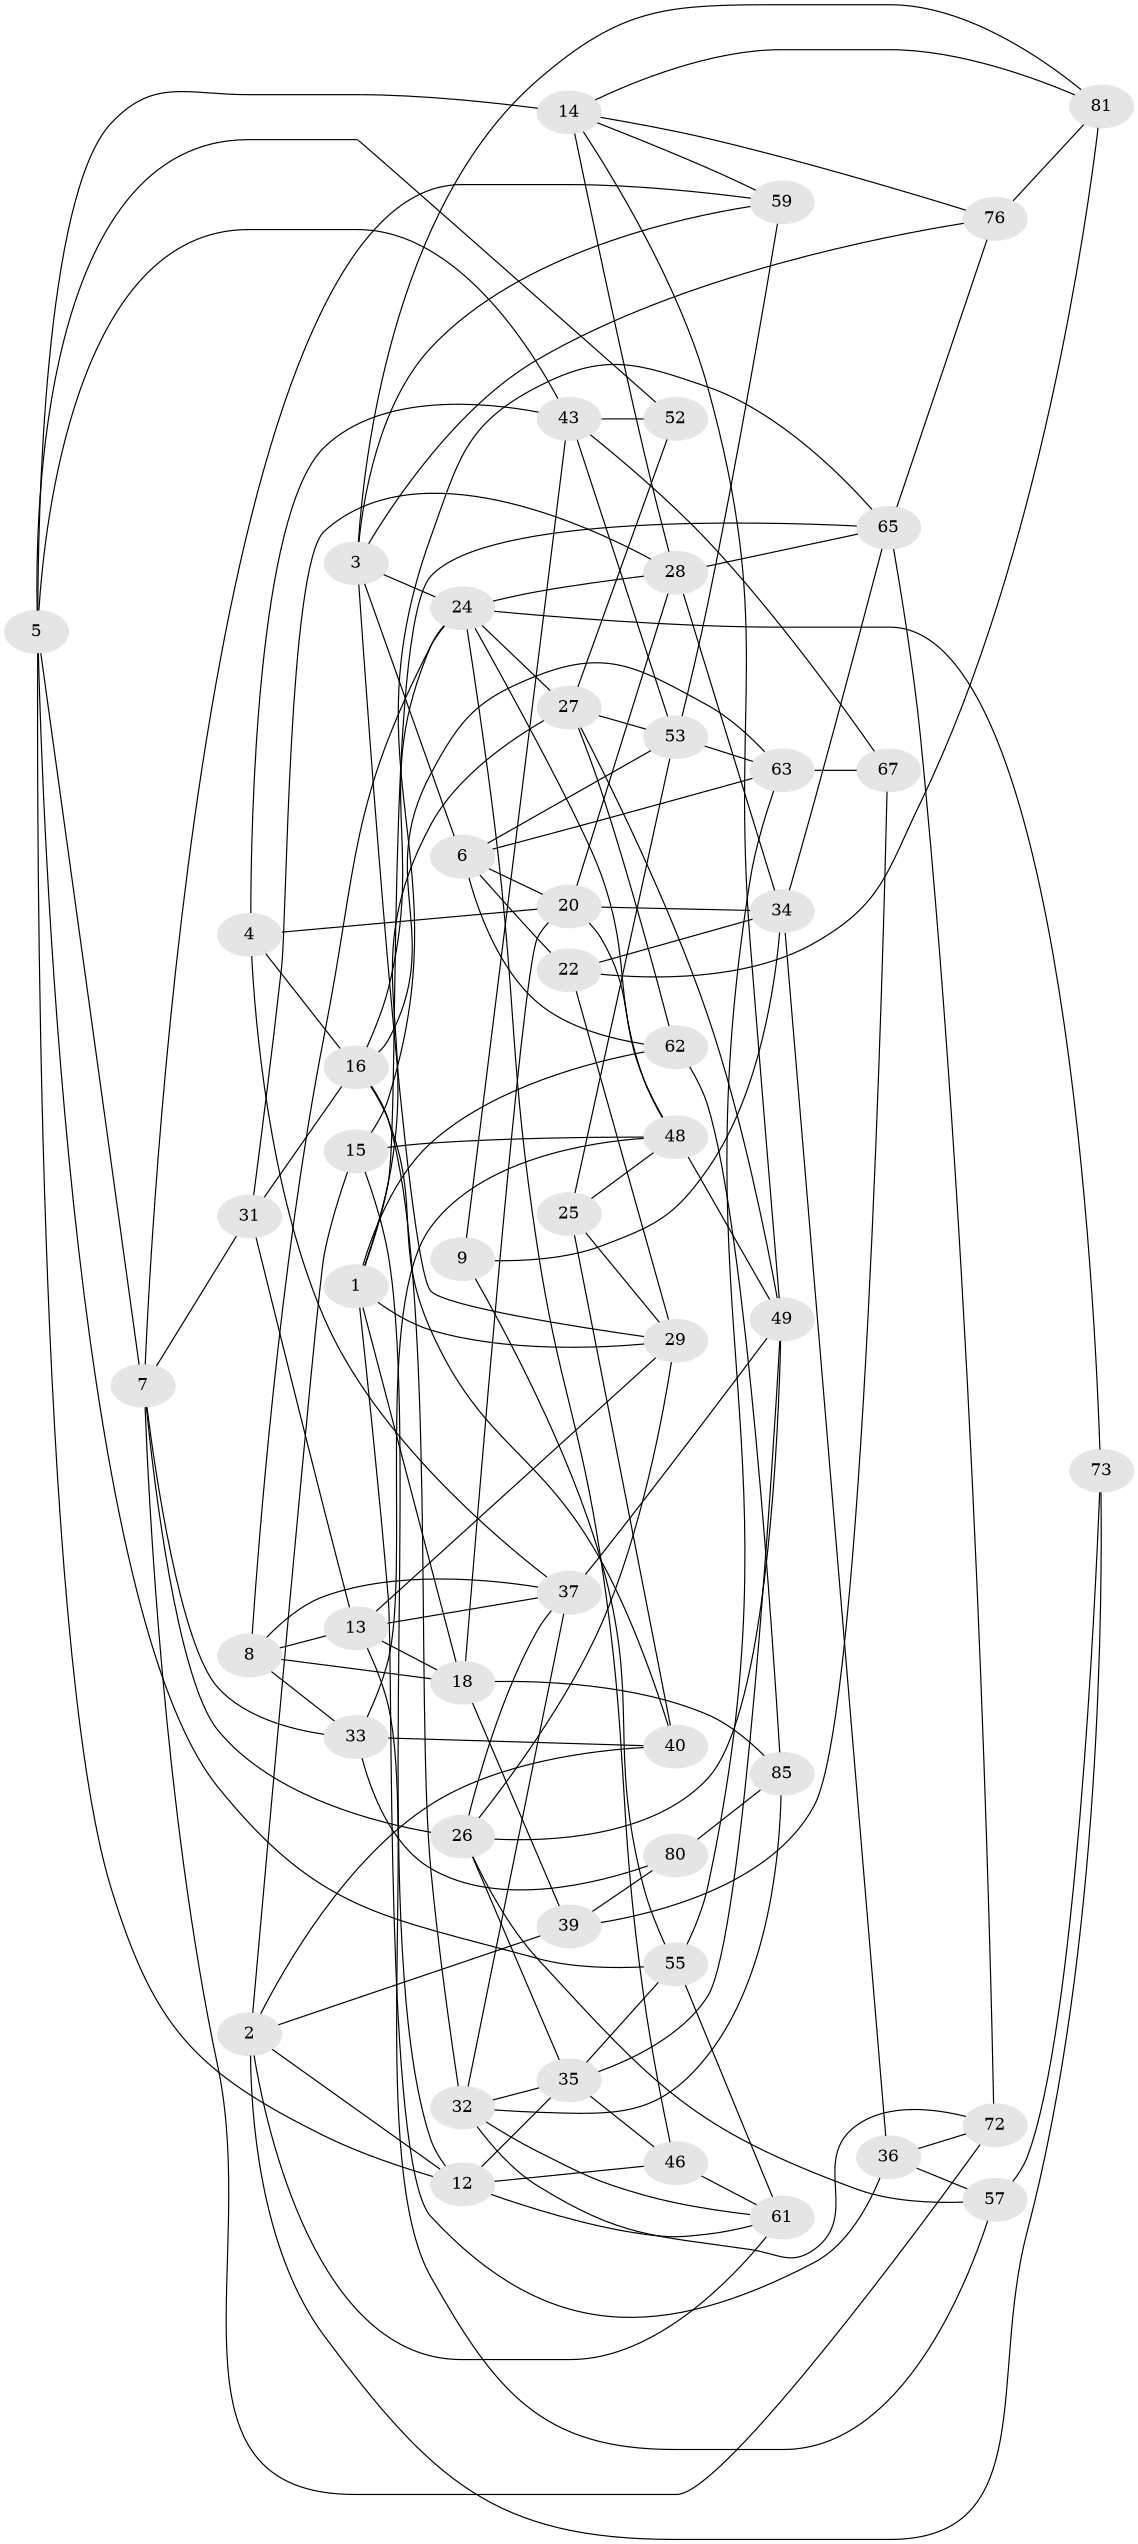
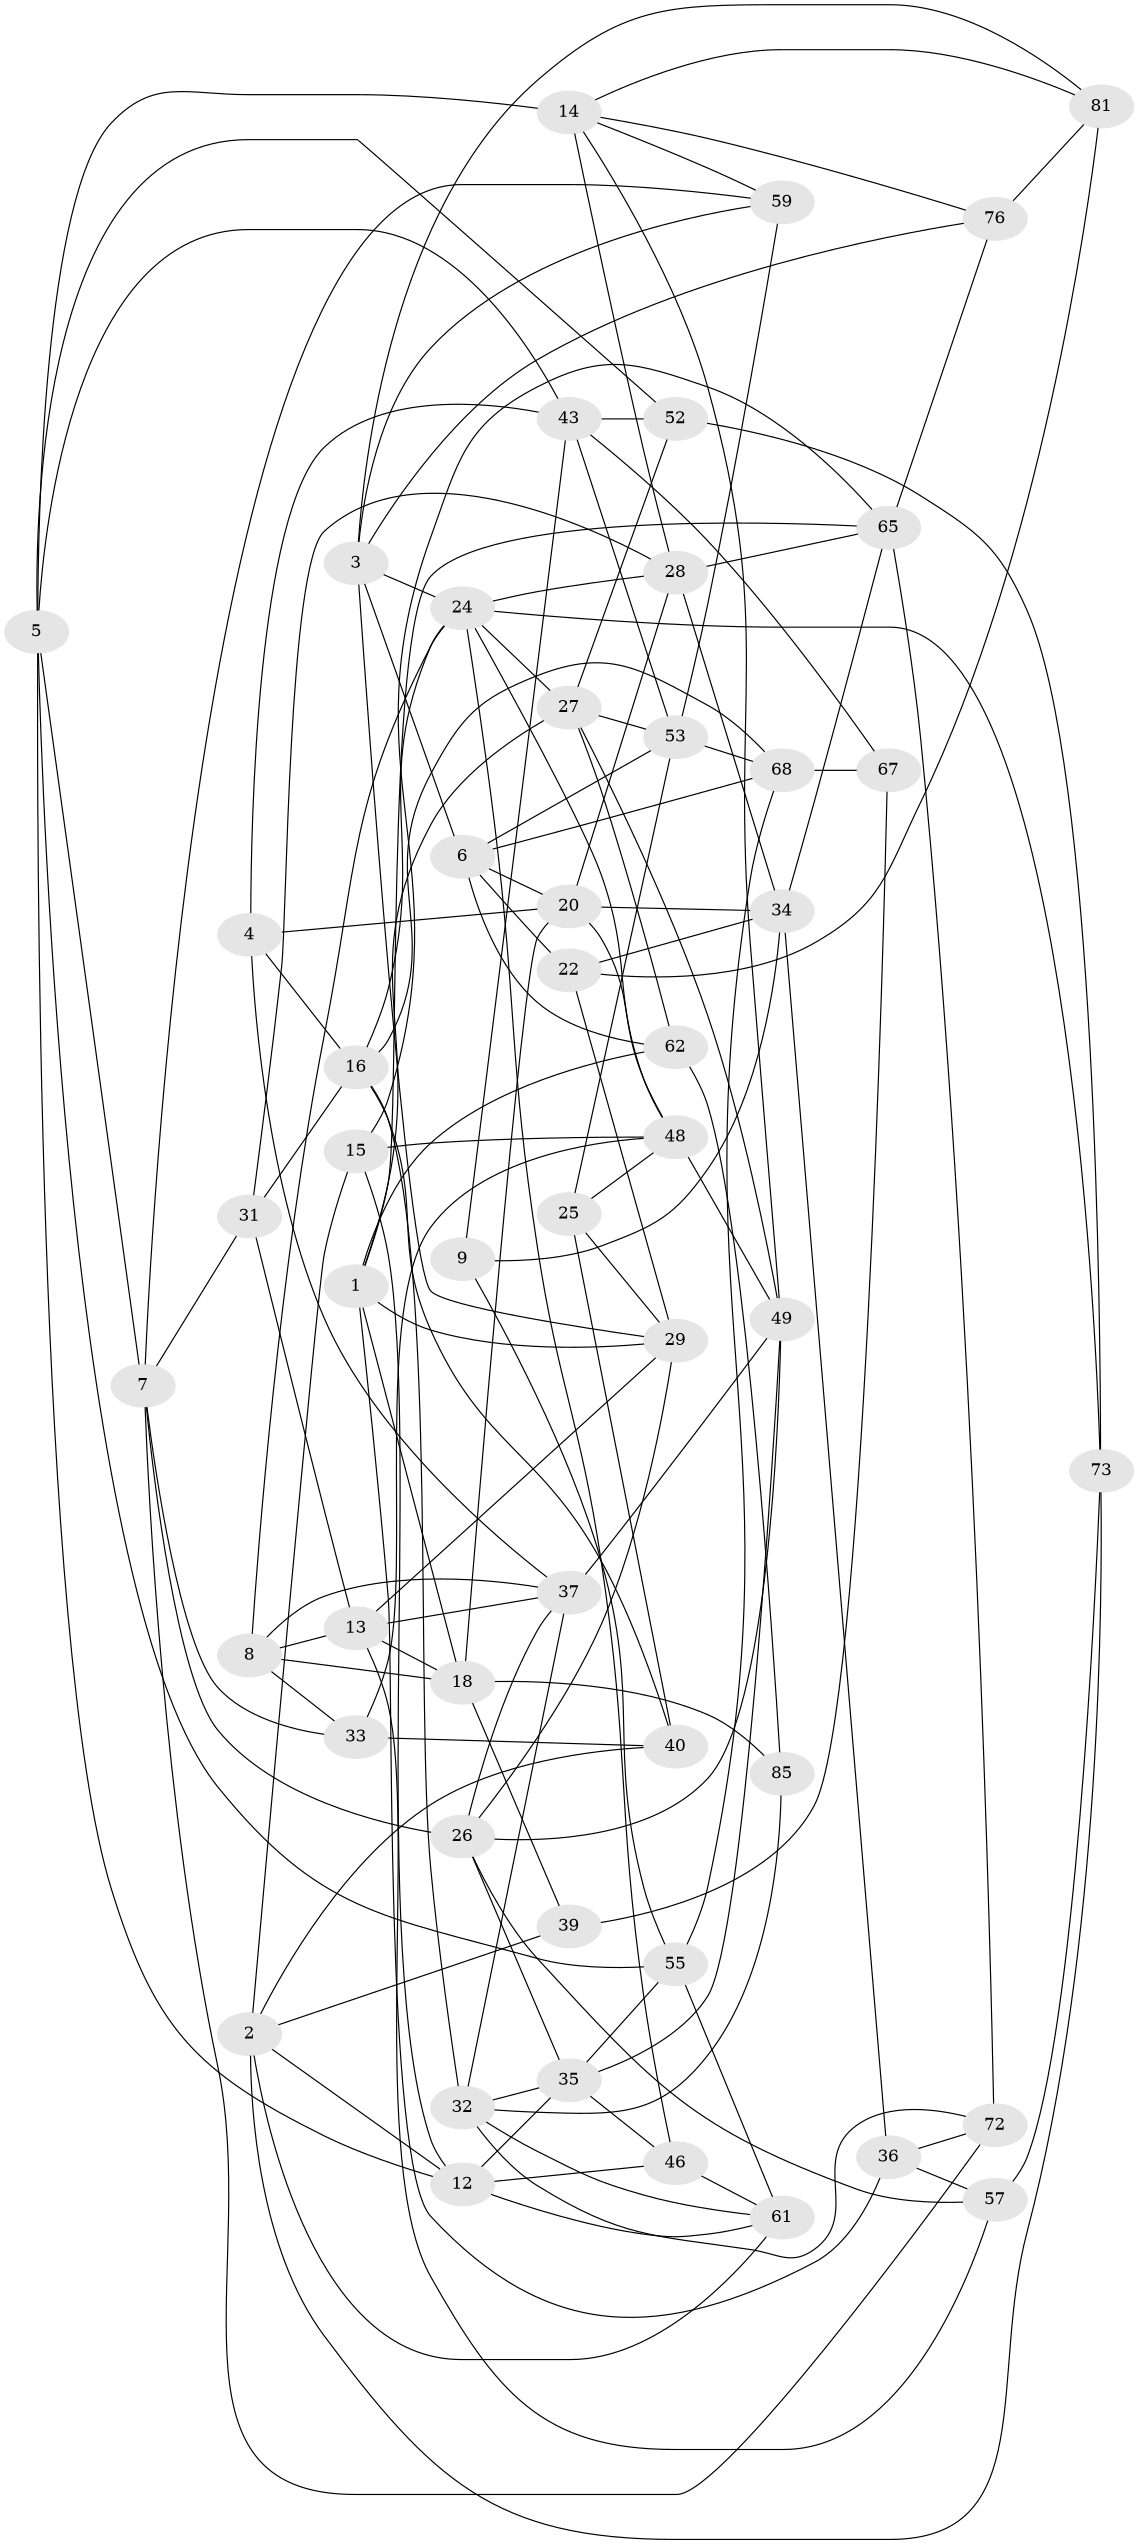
node "63": label "63" -> "68"
edge "52" -- "73": added
node "80": removed
